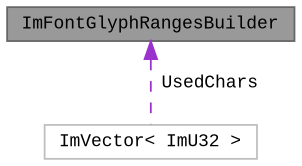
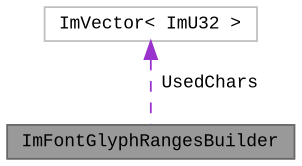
edge "ImVector< ImU32 >" -> "ImFontGlyphRangesBuilder": reversed
